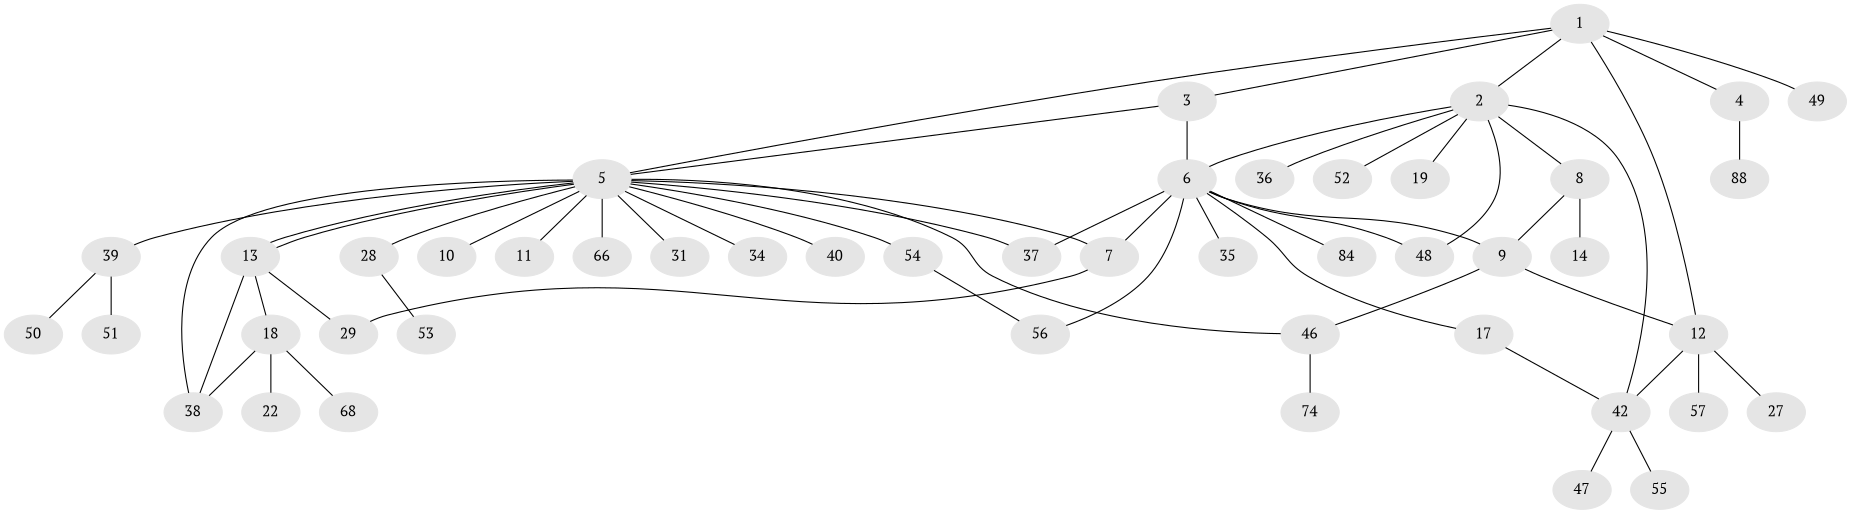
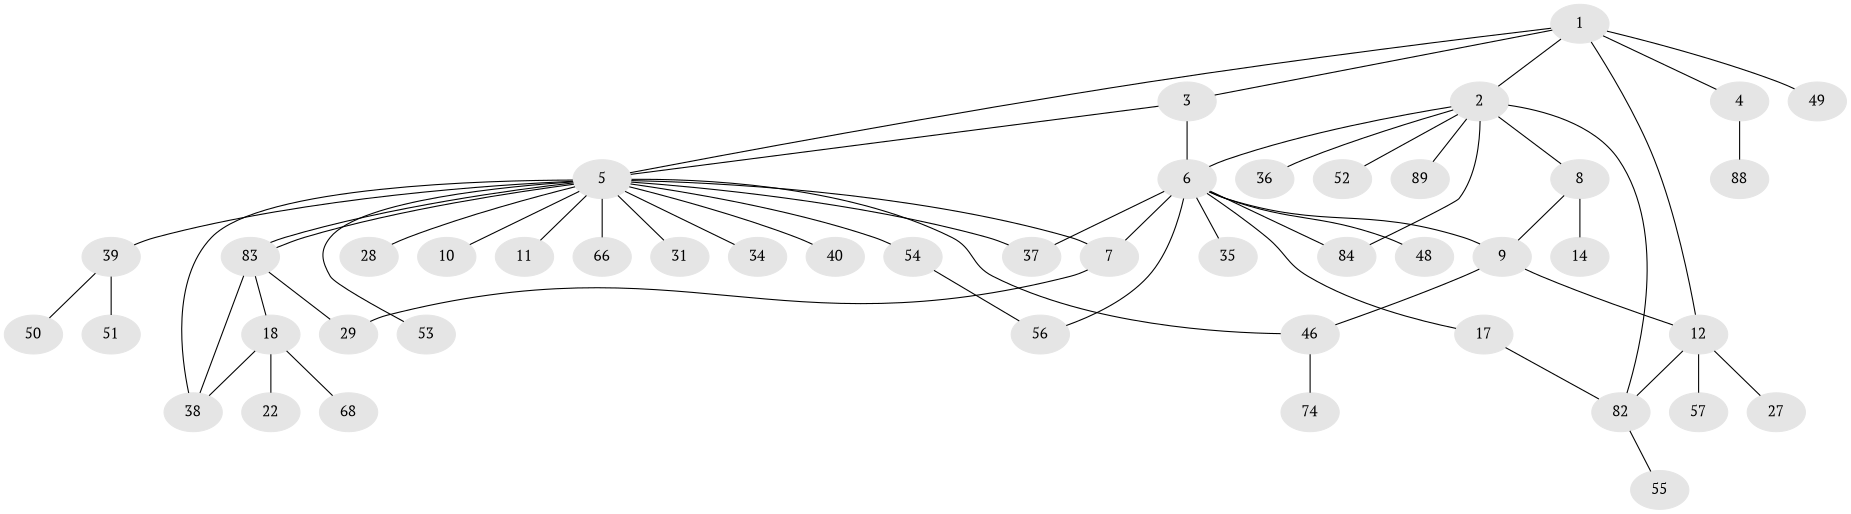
node "19": label "19" -> "89"
edge "2" -- "48": now "2" -- "84"
node "13": label "13" -> "83"
edge "28" -- "53": now "5" -- "53"
node "42": label "42" -> "82"
node "47": removed
